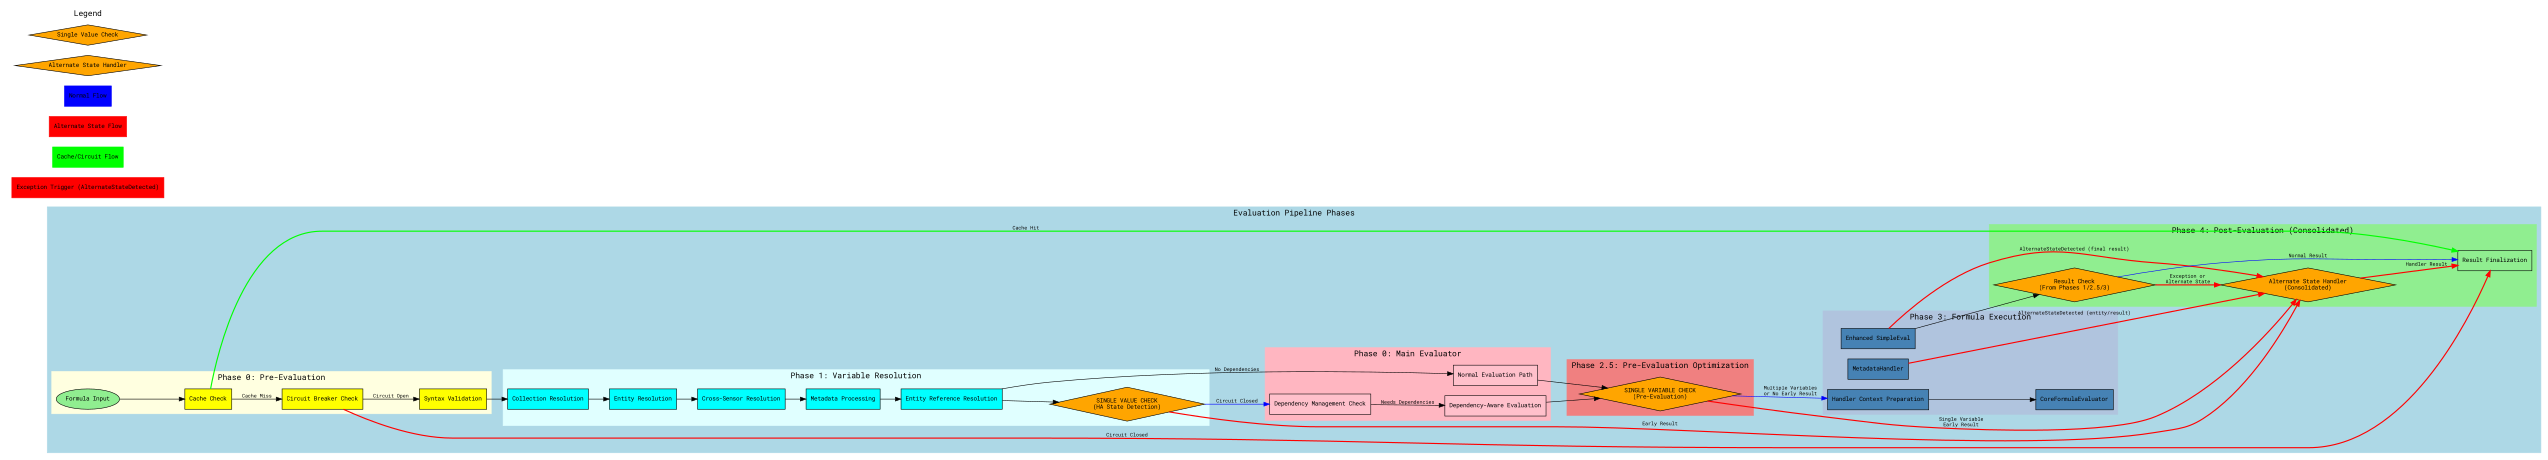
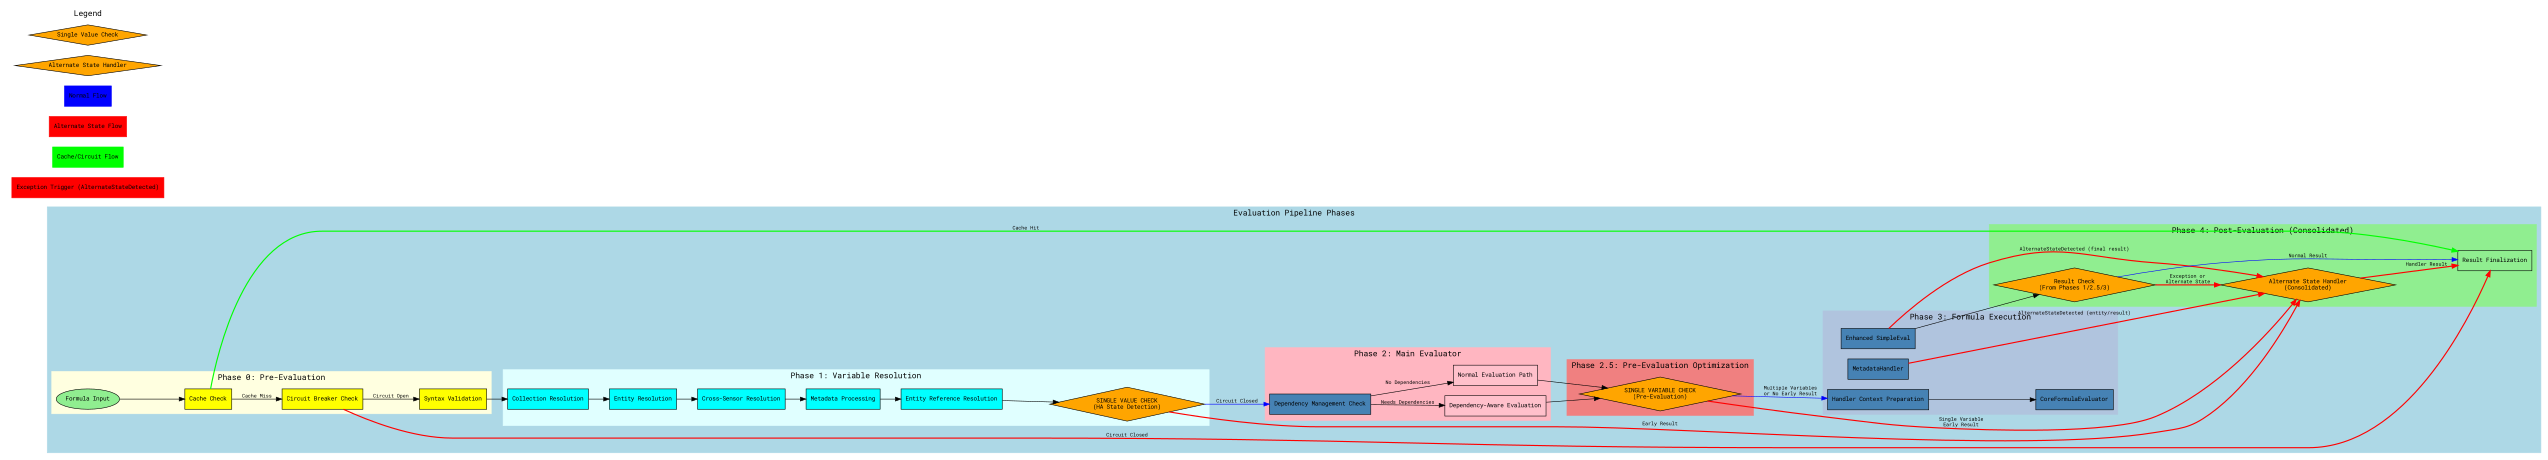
cluster "Phase 0: Main Evaluator": label "Phase 0: Main Evaluator" -> "Phase 2: Main Evaluator"
edge "Entity Reference Resolution" -> "Normal Evaluation Path": now "Dependency Management Check" -> "Normal Evaluation Path"
node "Dependency Management Check": fillcolor pink -> steelblue
